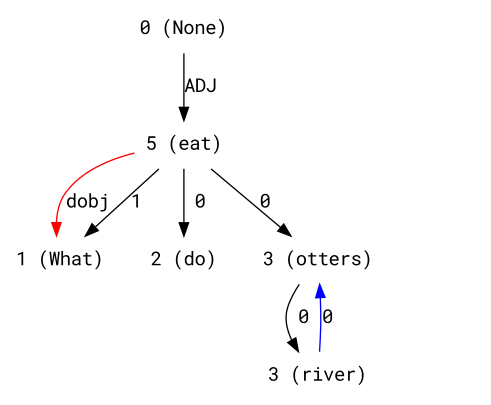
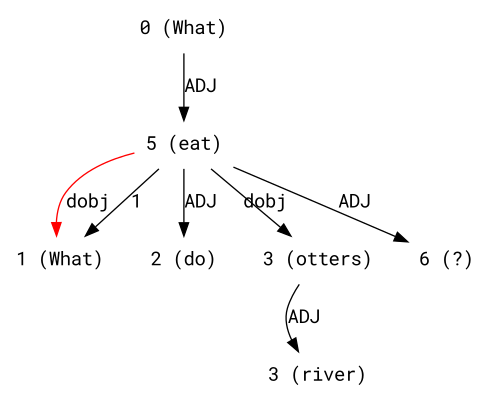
node "0 (None)": label "0 (None)" -> "0 (What)"
edge "5 (eat)" -> "2 (do)": label "0" -> "ADJ"
edge "5 (eat)" -> "3 (otters)": label "0" -> "dobj"
node "6 (?)": added
edge "3 (otters)" -> "3 (river)": label "0" -> "ADJ"
edge "3 (river)" -> "3 (otters)": removed, label "0"
